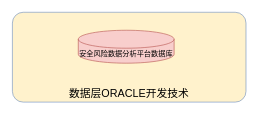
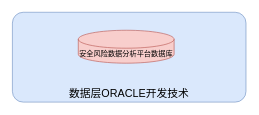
node "数据层ORACLE开发技术": fillcolor #fff2cc -> #dae8fc
